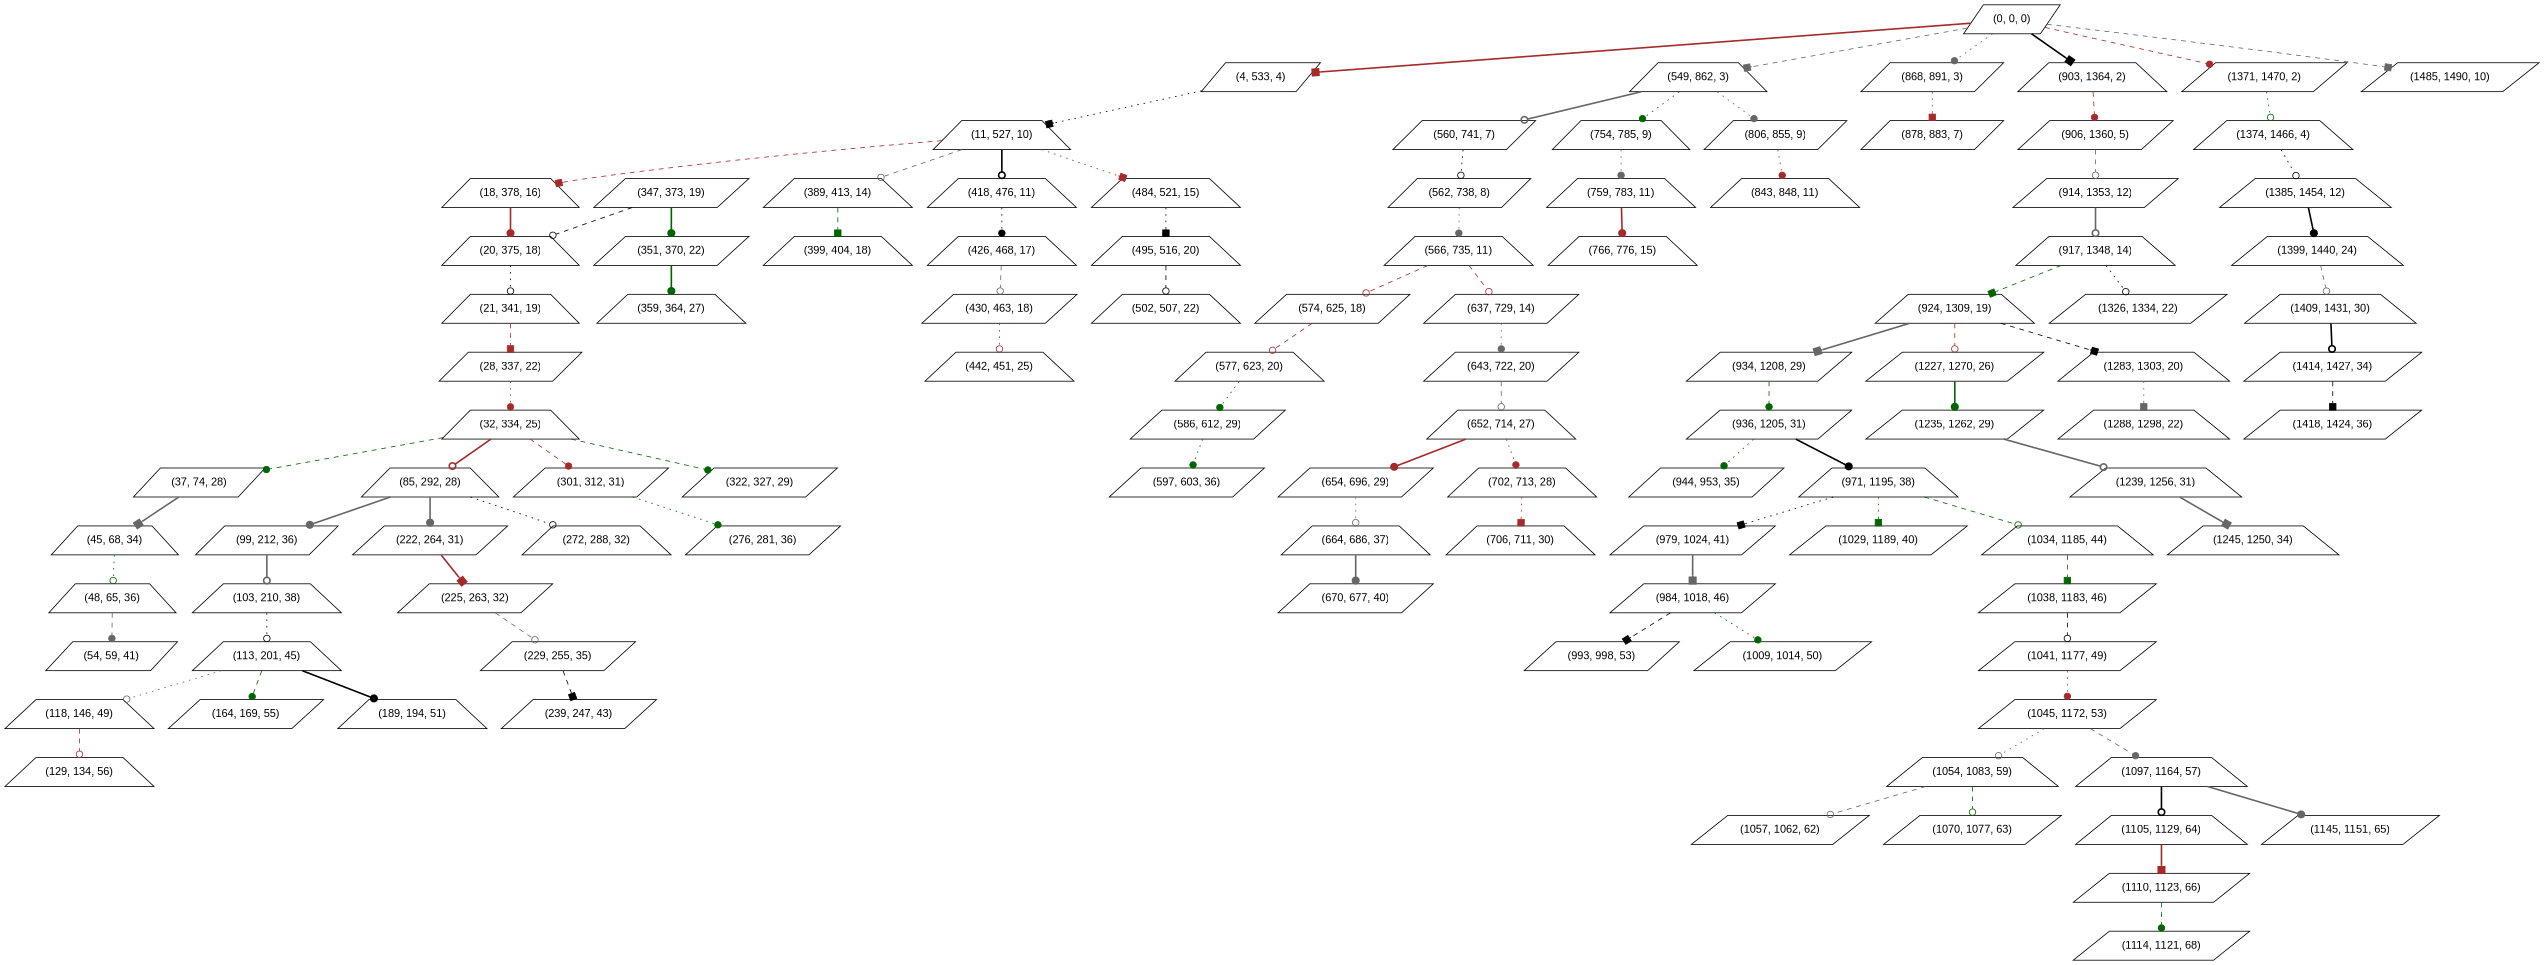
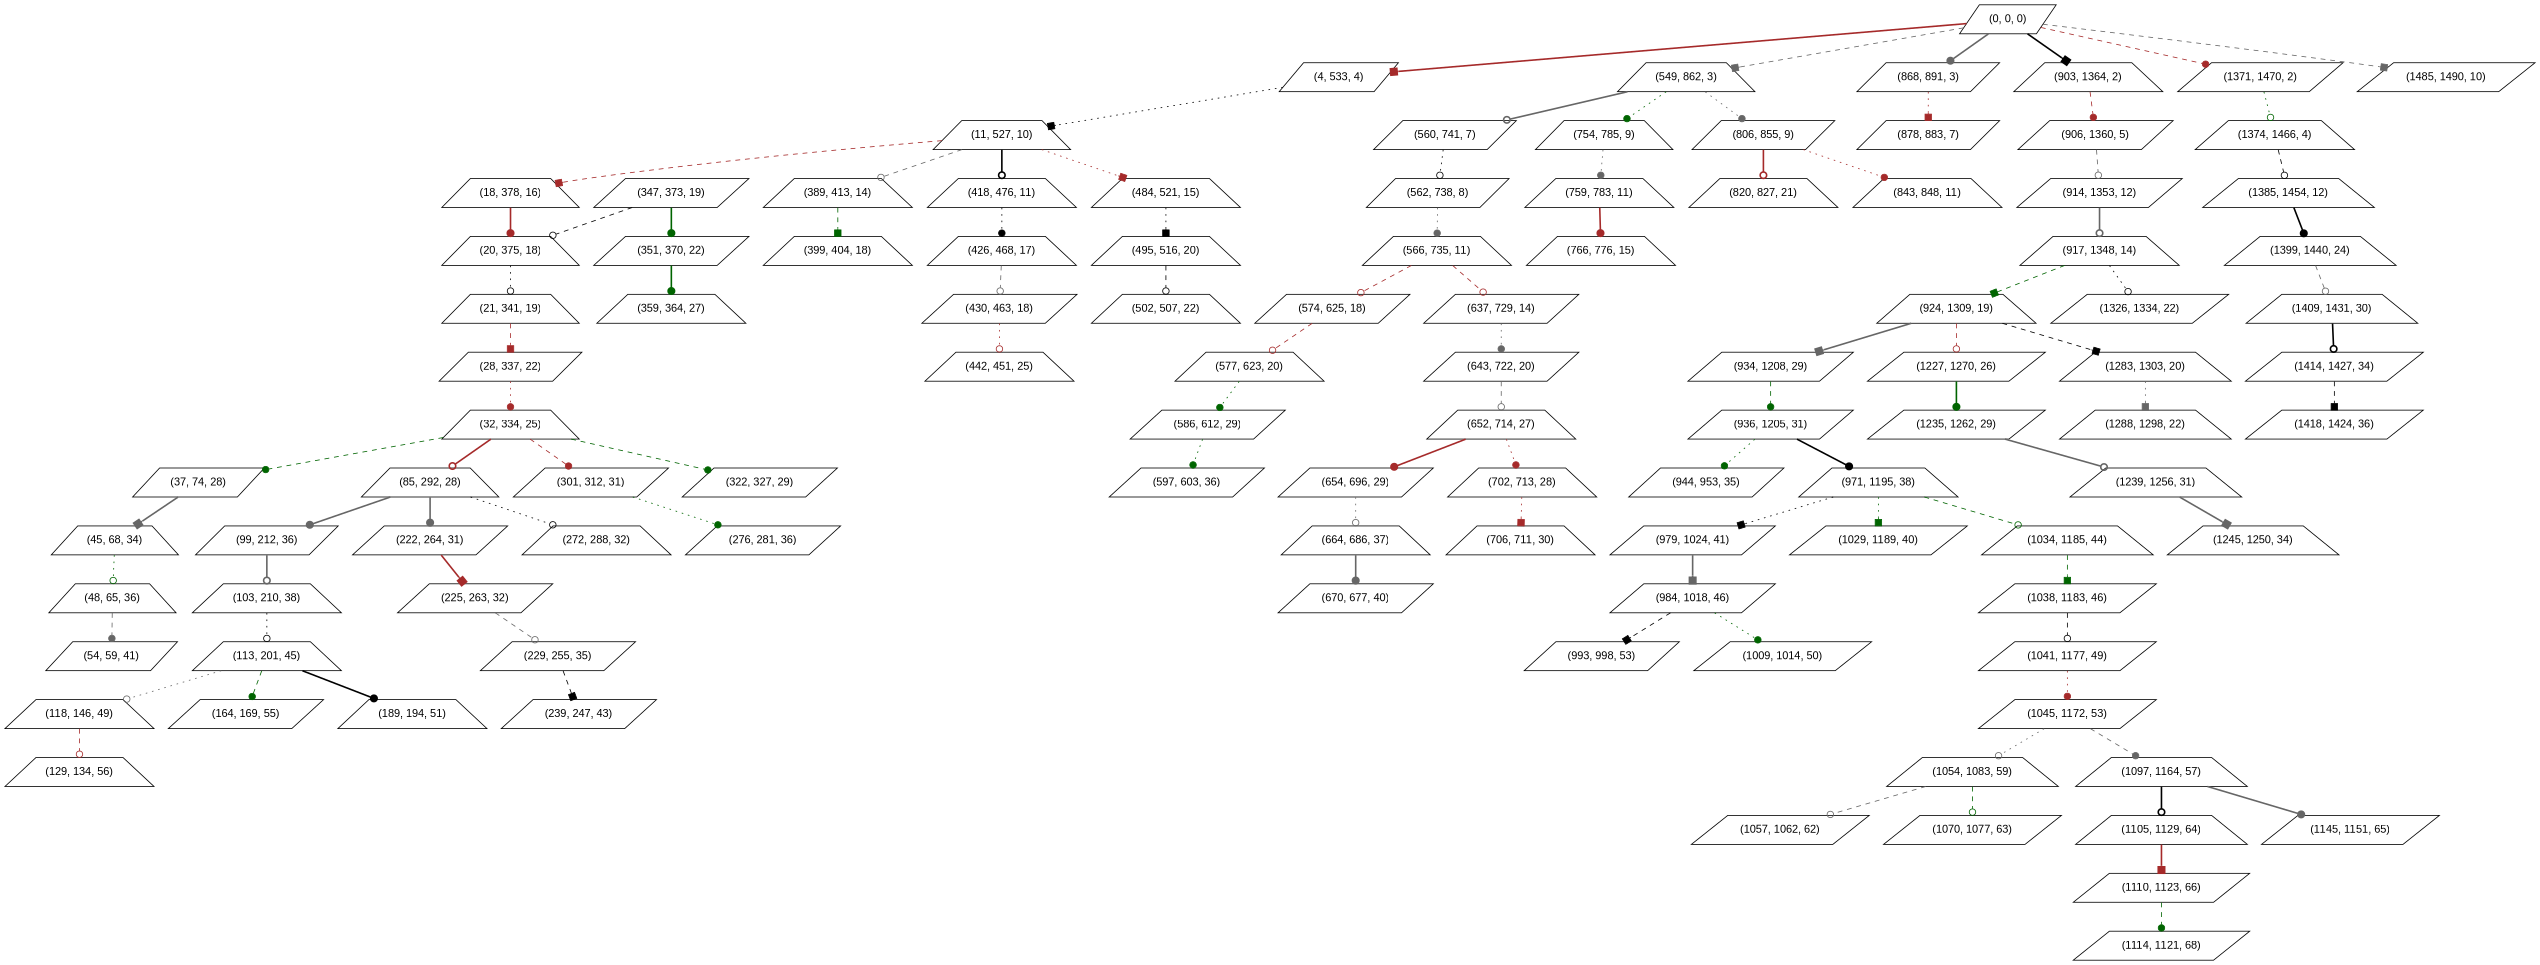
edge "(0, 0, 0)" -> "(868, 891, 3)": style dotted -> bold
edge "(1374, 1466, 4)" -> "(1385, 1454, 12)": style dotted -> dashed
node "(820, 827, 21)": added
